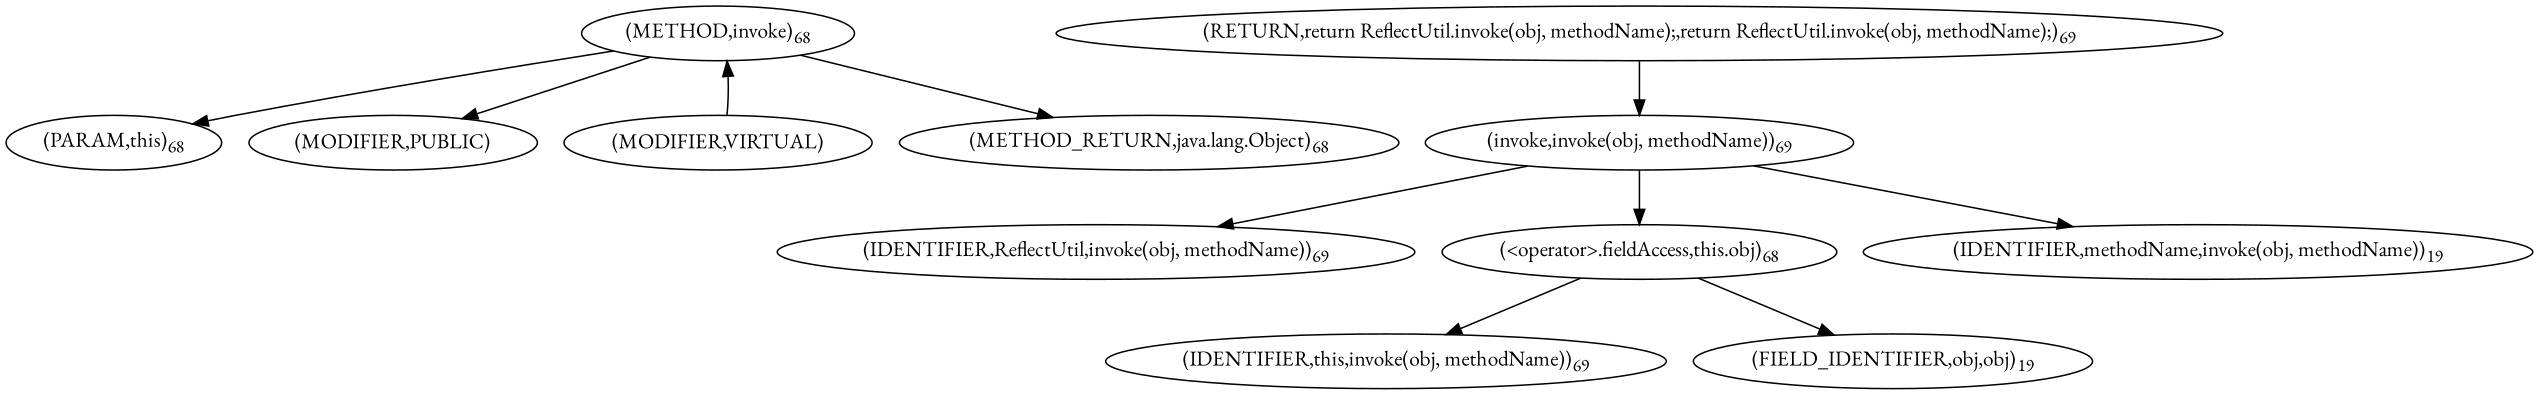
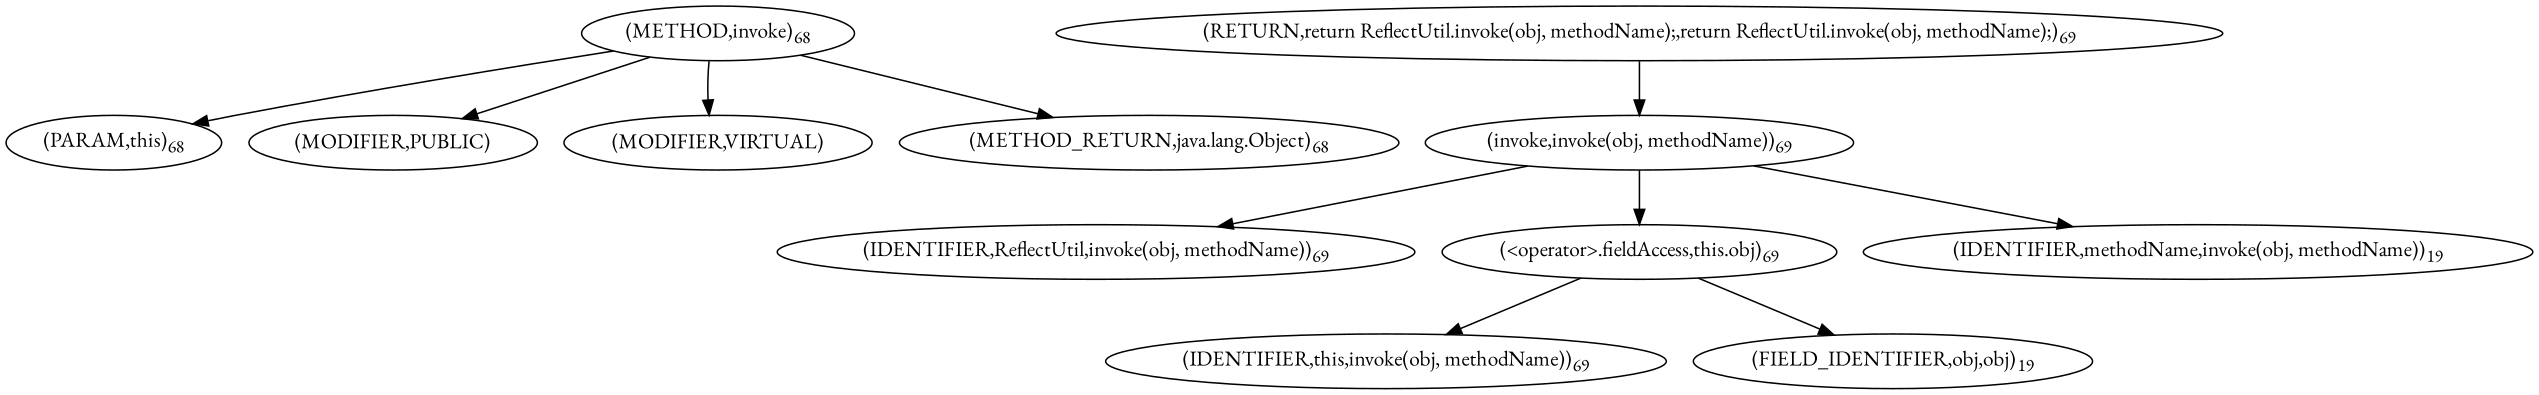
edge "(MODIFIER,VIRTUAL)" -> "(METHOD,invoke)": reversed
node "(<operator>.fieldAccess,this.obj)": text "68" -> "69"
